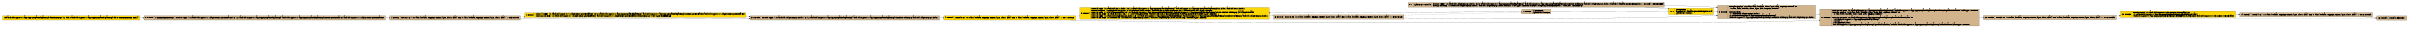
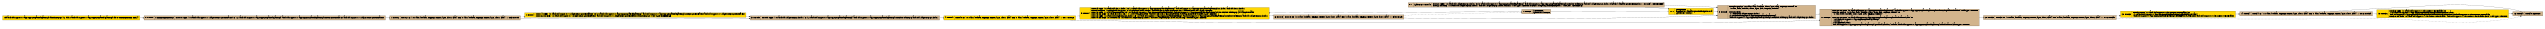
node "15: 0x0036": added
